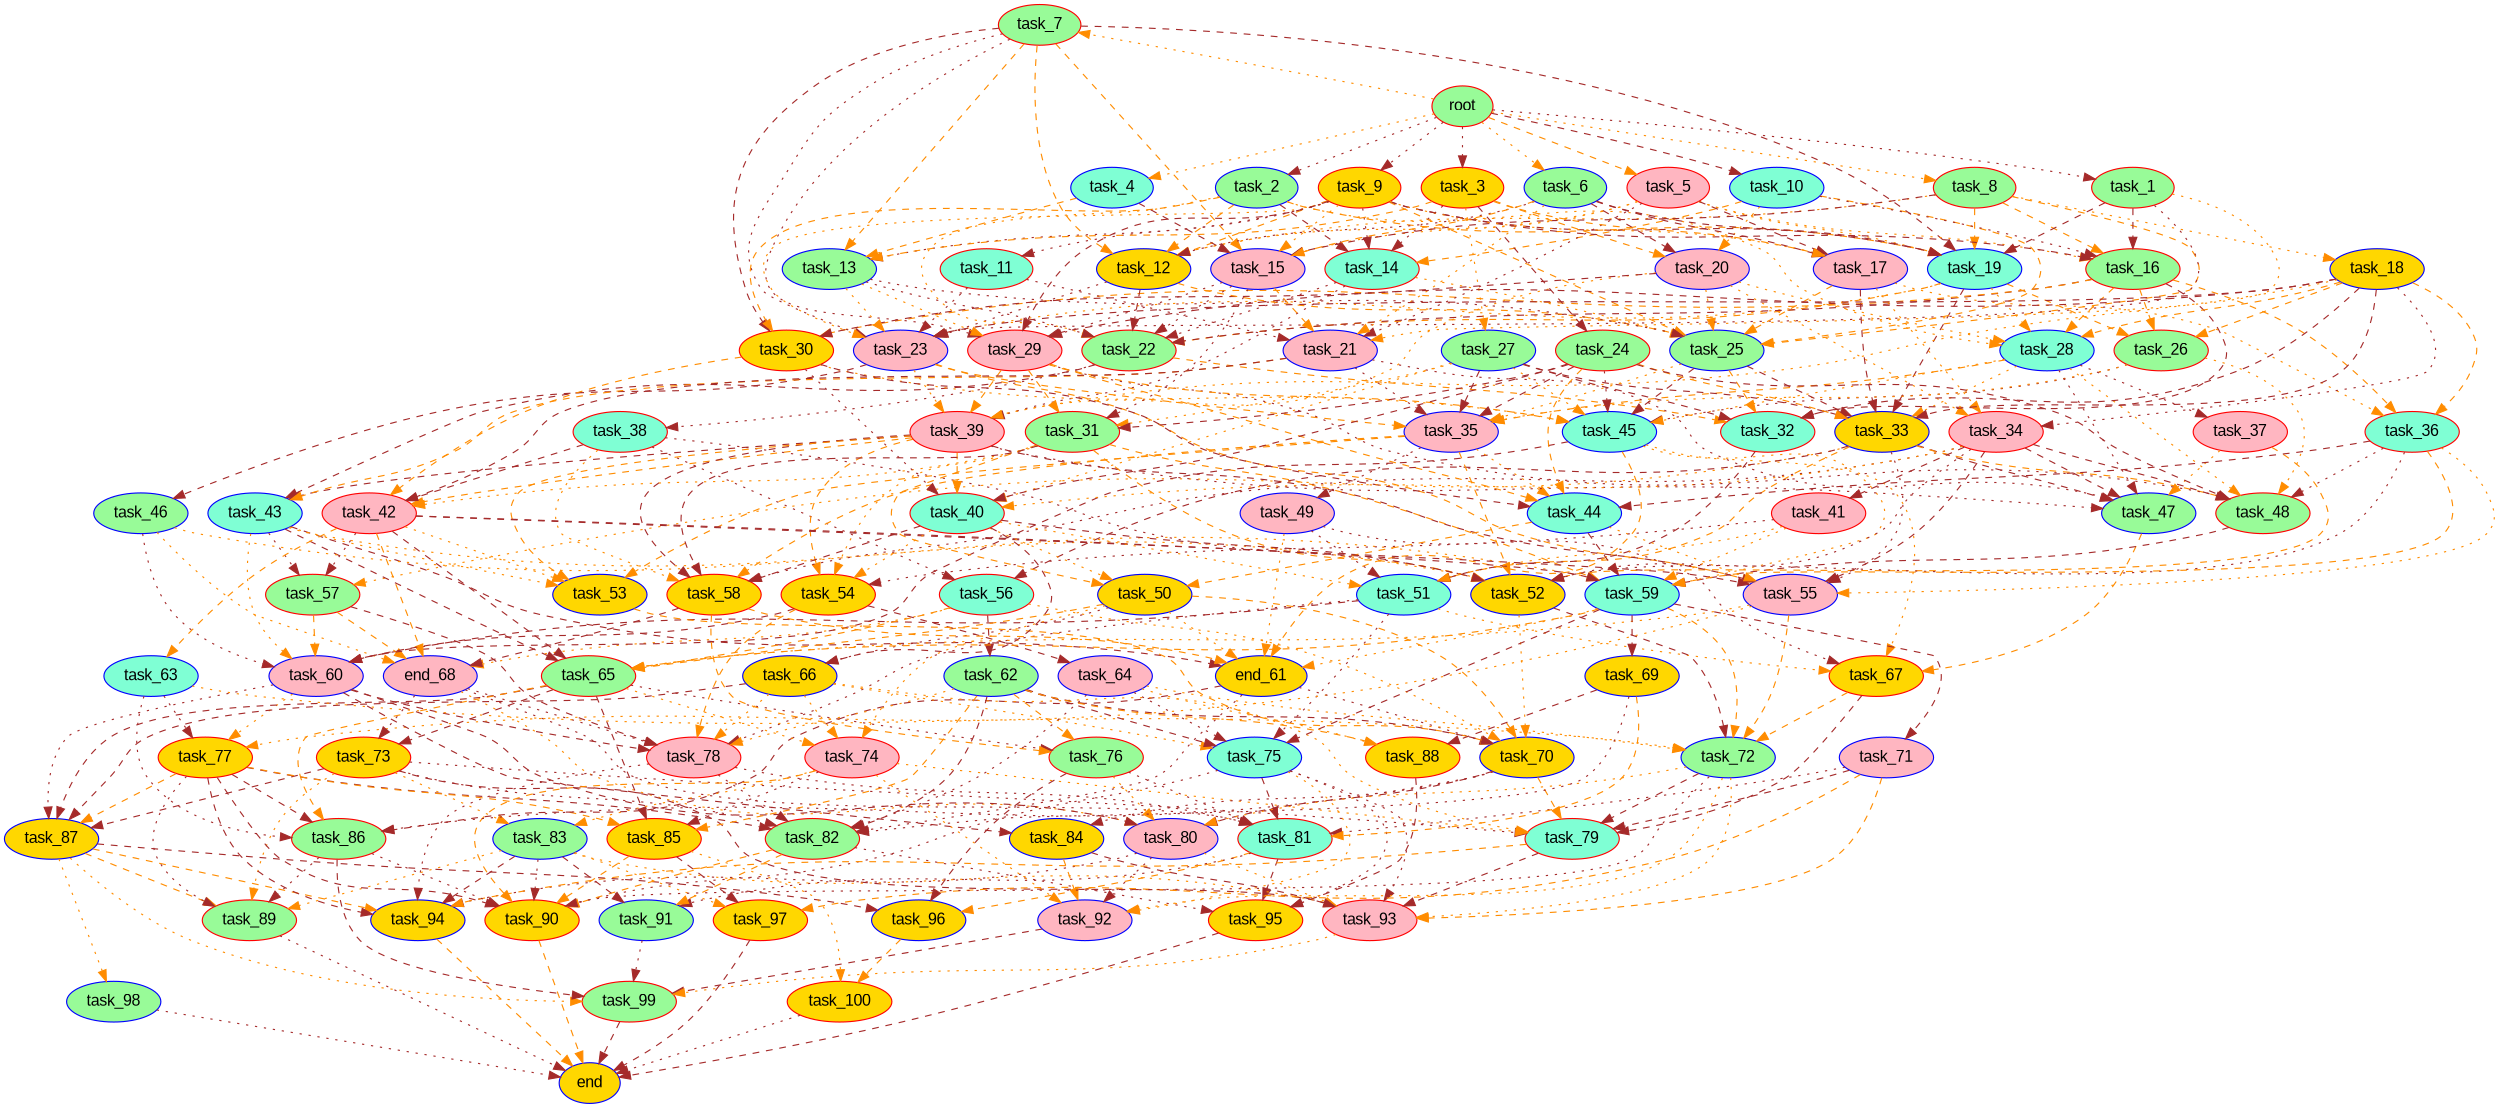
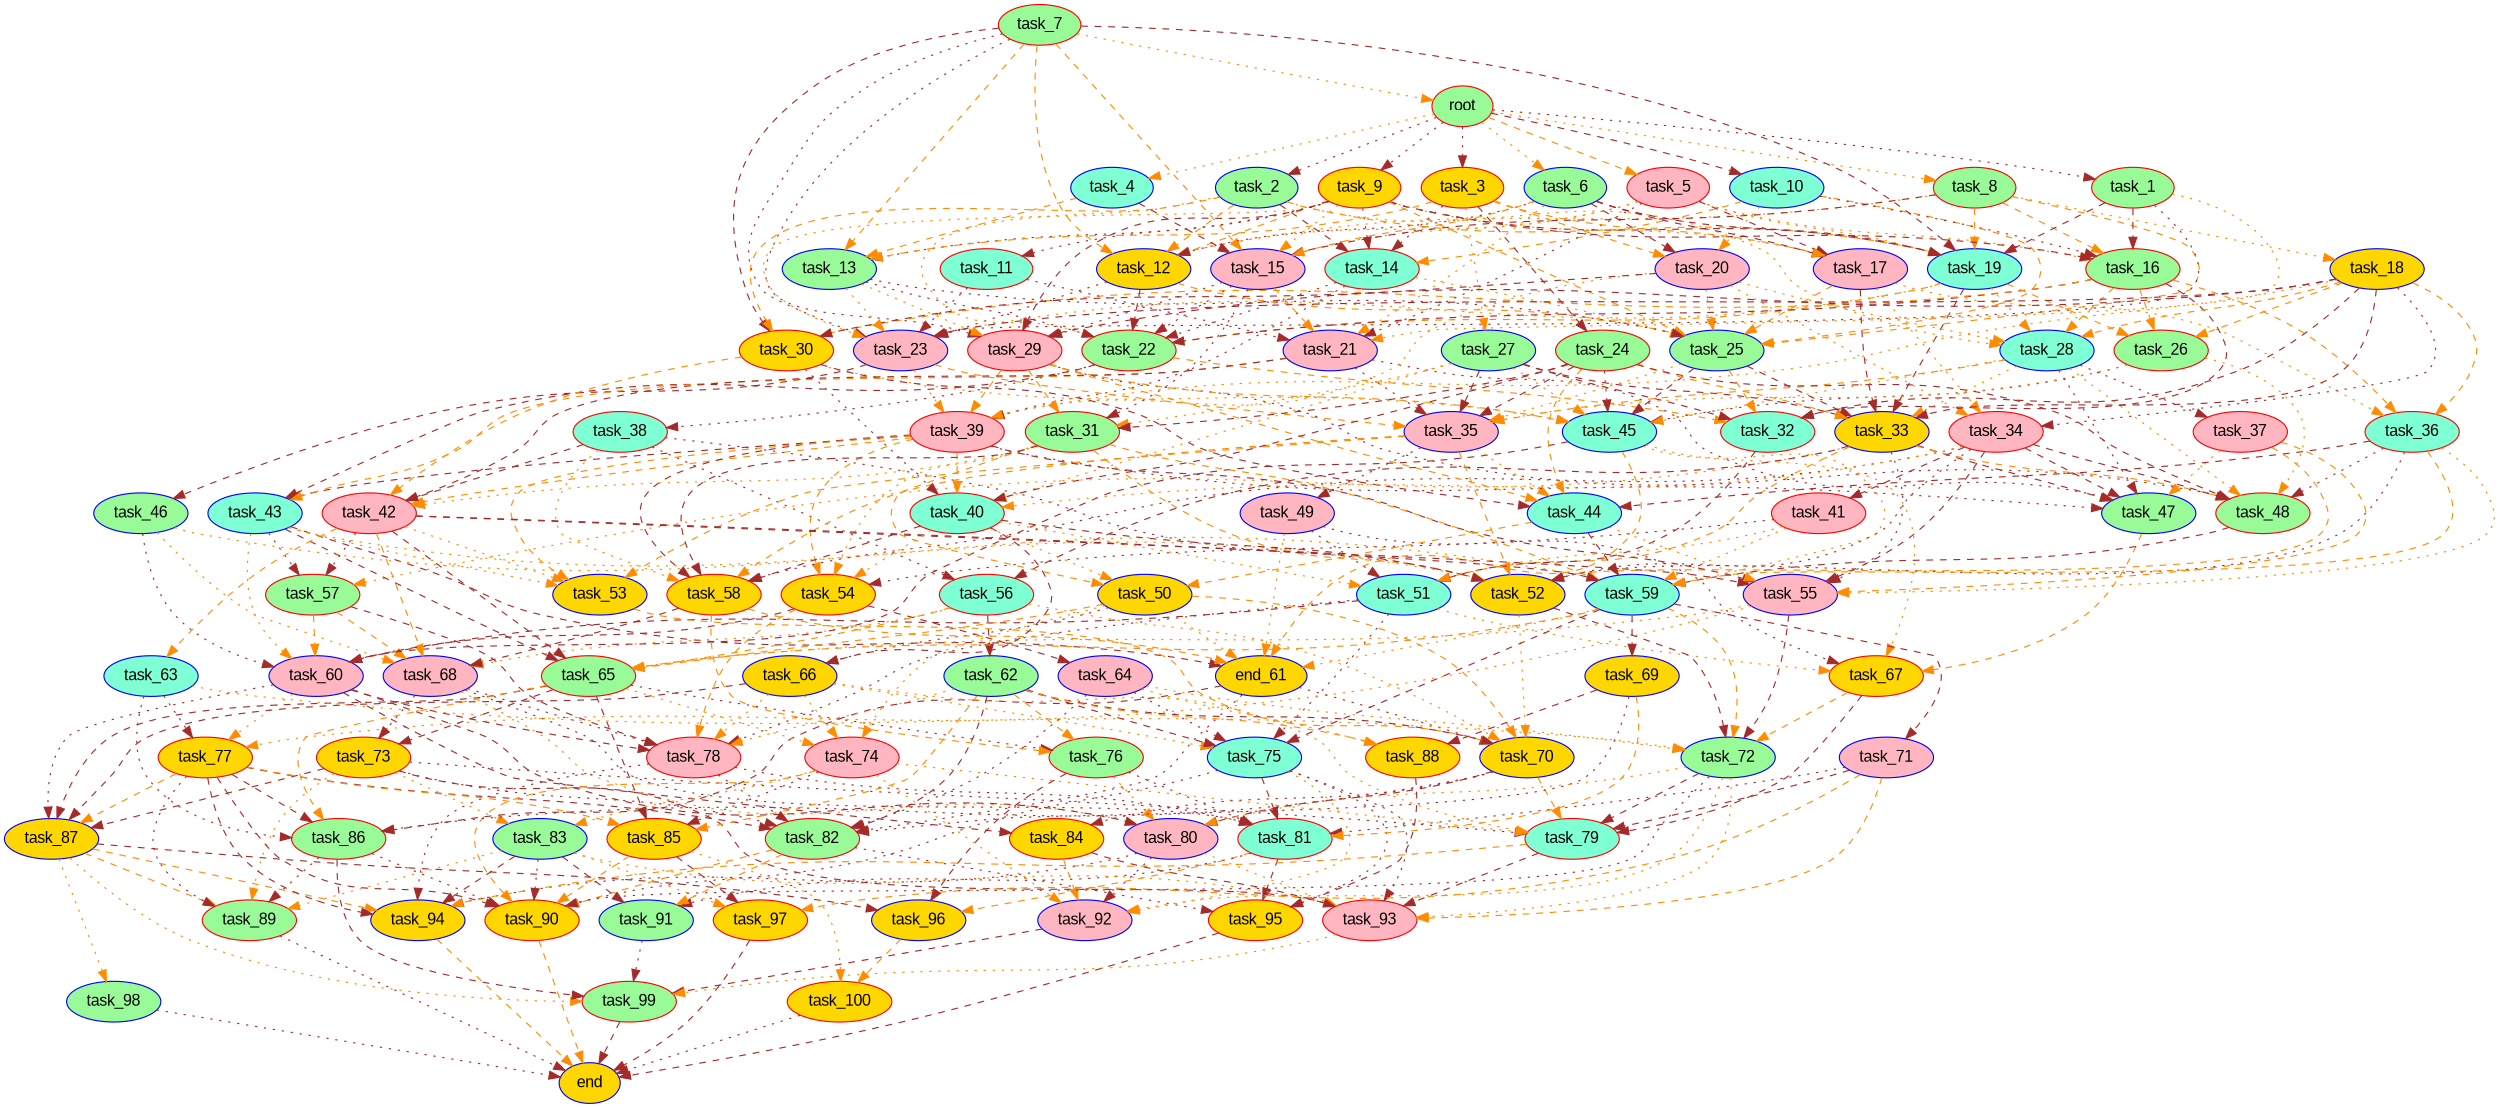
edge "root" -> "task_7": reversed
edge "task_23" -> "task_55": now "task_37" -> "task_55"
edge "task_55" -> "task_72": color darkorange -> brown
node "end_68": label "end_68" -> "task_68"
node "task_84": color blue -> red
